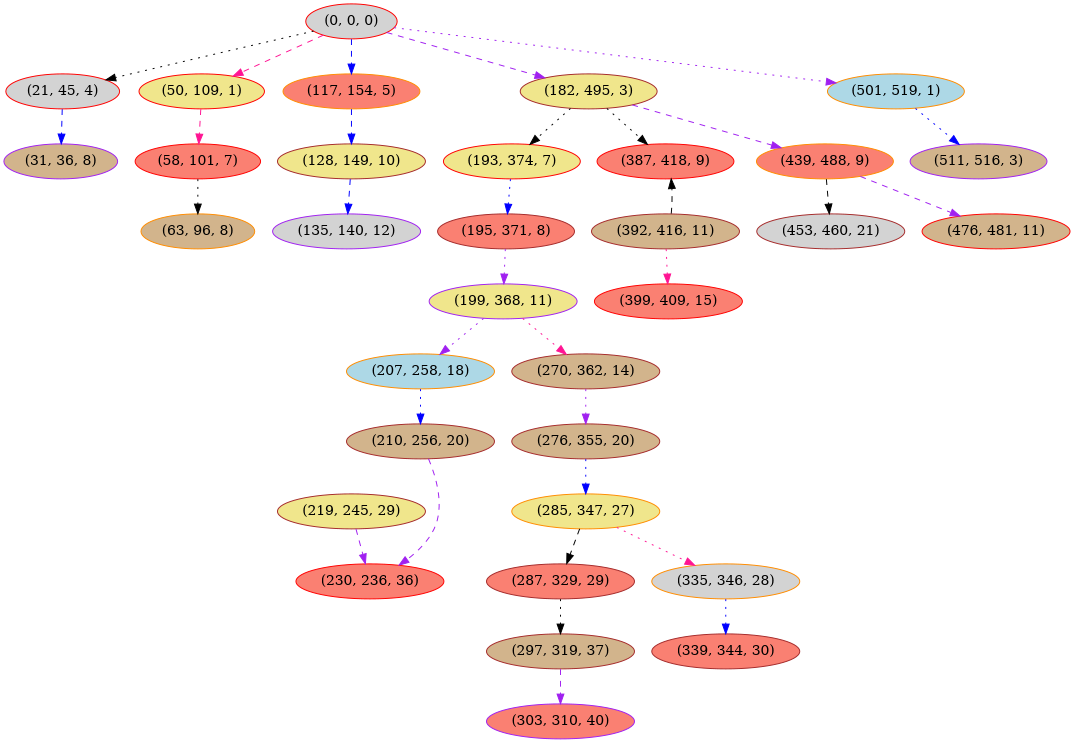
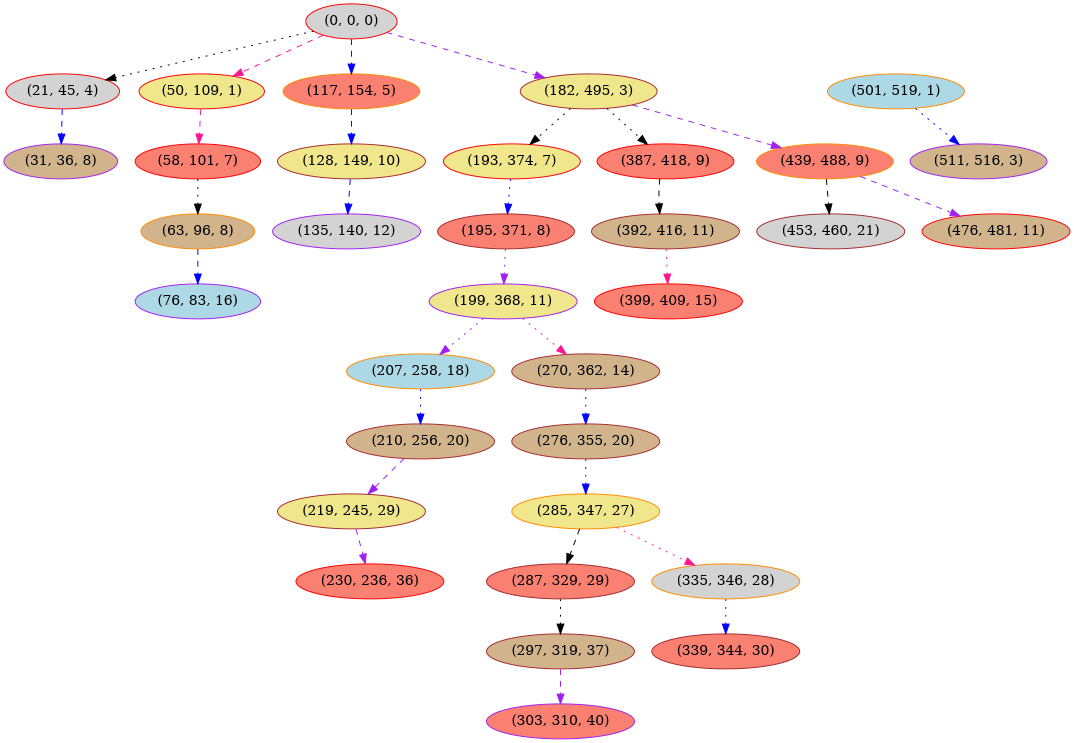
edge "(0, 0, 0)" -> "(501, 519, 1)": removed
edge "(392, 416, 11)" -> "(387, 418, 9)": reversed
node "(76, 83, 16)": added
edge "(270, 362, 14)" -> "(276, 355, 20)": color purple -> blue
edge "(210, 256, 20)" -> "(230, 236, 36)": now "(210, 256, 20)" -> "(219, 245, 29)"
